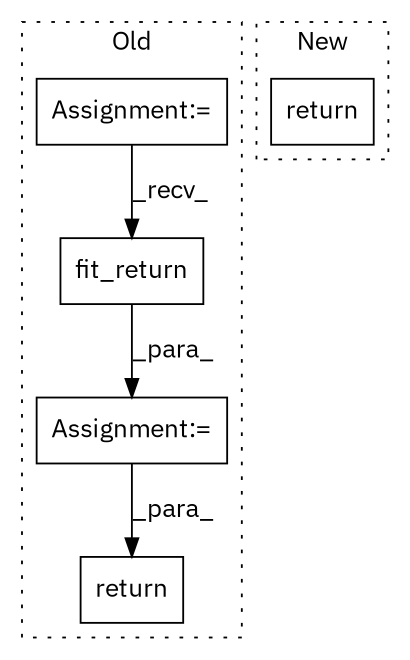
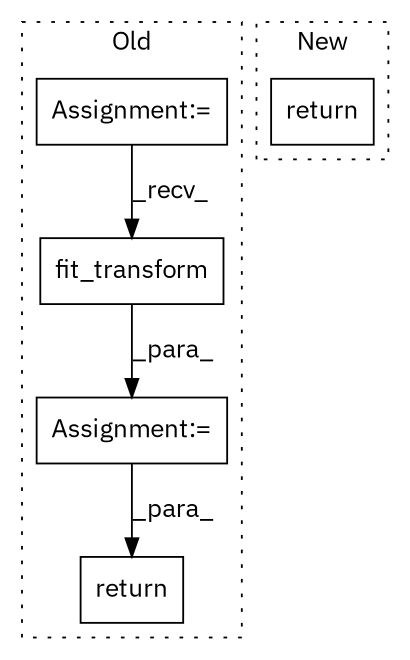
node "fit_return": label "fit_return" -> "fit_transform"
